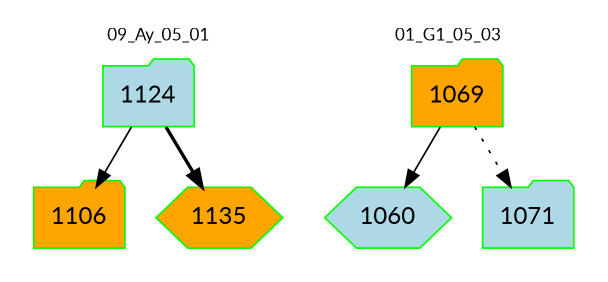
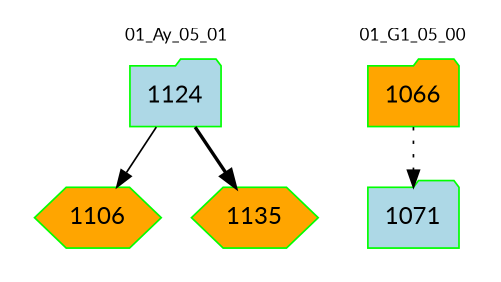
cluster "09_Ay_05_01": label "09_Ay_05_01" -> "01_Ay_05_01"
cluster "01_G1_05_03": label "01_G1_05_03" -> "01_G1_05_00"
node "1069": label "1069" -> "1066"
node "1106": shape folder -> hexagon
node "1060": removed
